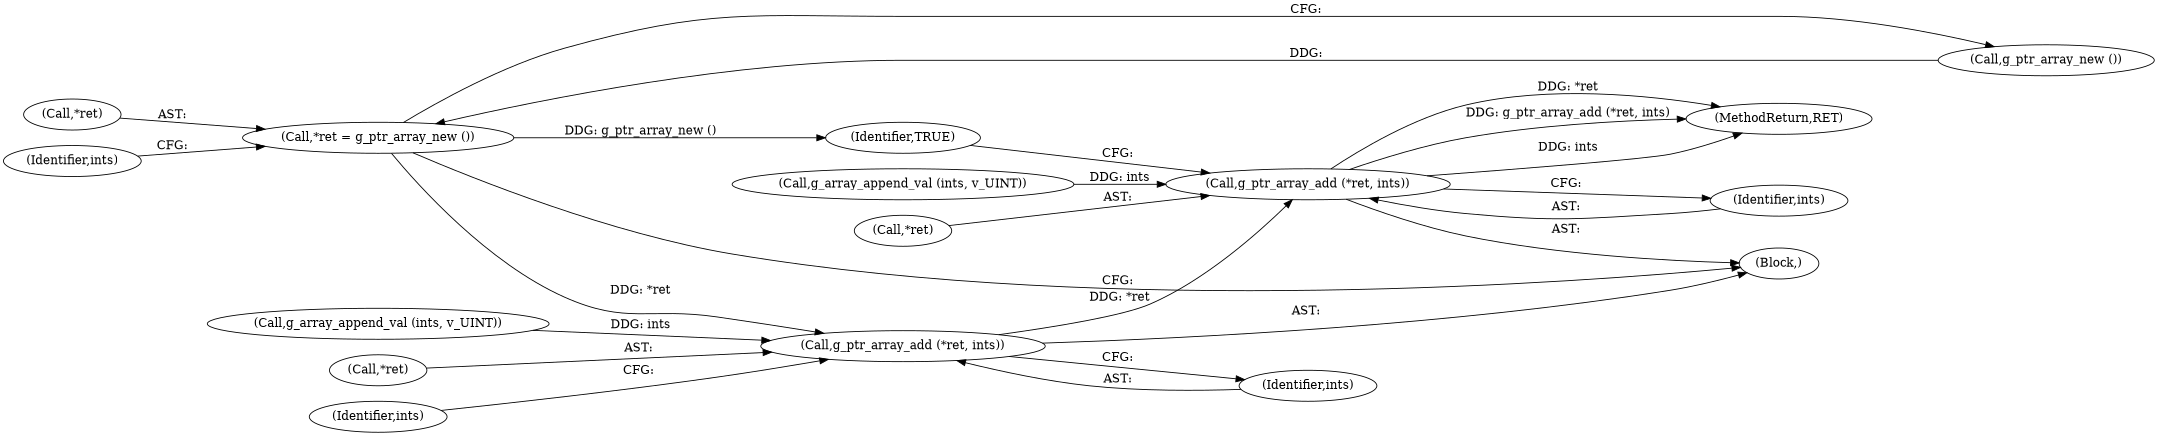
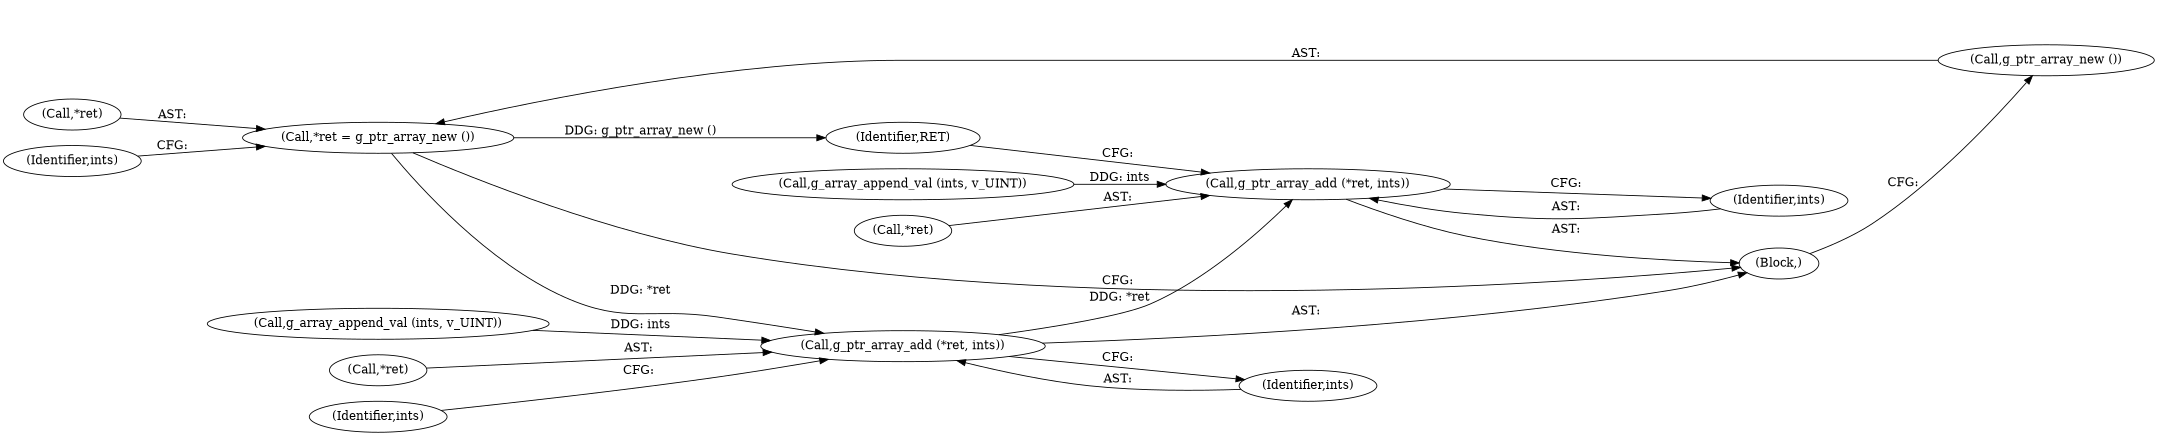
edge "(Call,*ret = g_ptr_array_new ())" -> "(Call,g_ptr_array_new ())": now "(Block,)" -> "(Call,g_ptr_array_new ())"
edge "(Call,g_ptr_array_new ())" -> "(Call,*ret = g_ptr_array_new ())": label "DDG: " -> "AST: "
node "(MethodReturn,RET)": removed
node "(Identifier,TRUE)": label "(Identifier,TRUE)" -> "(Identifier,RET)"
